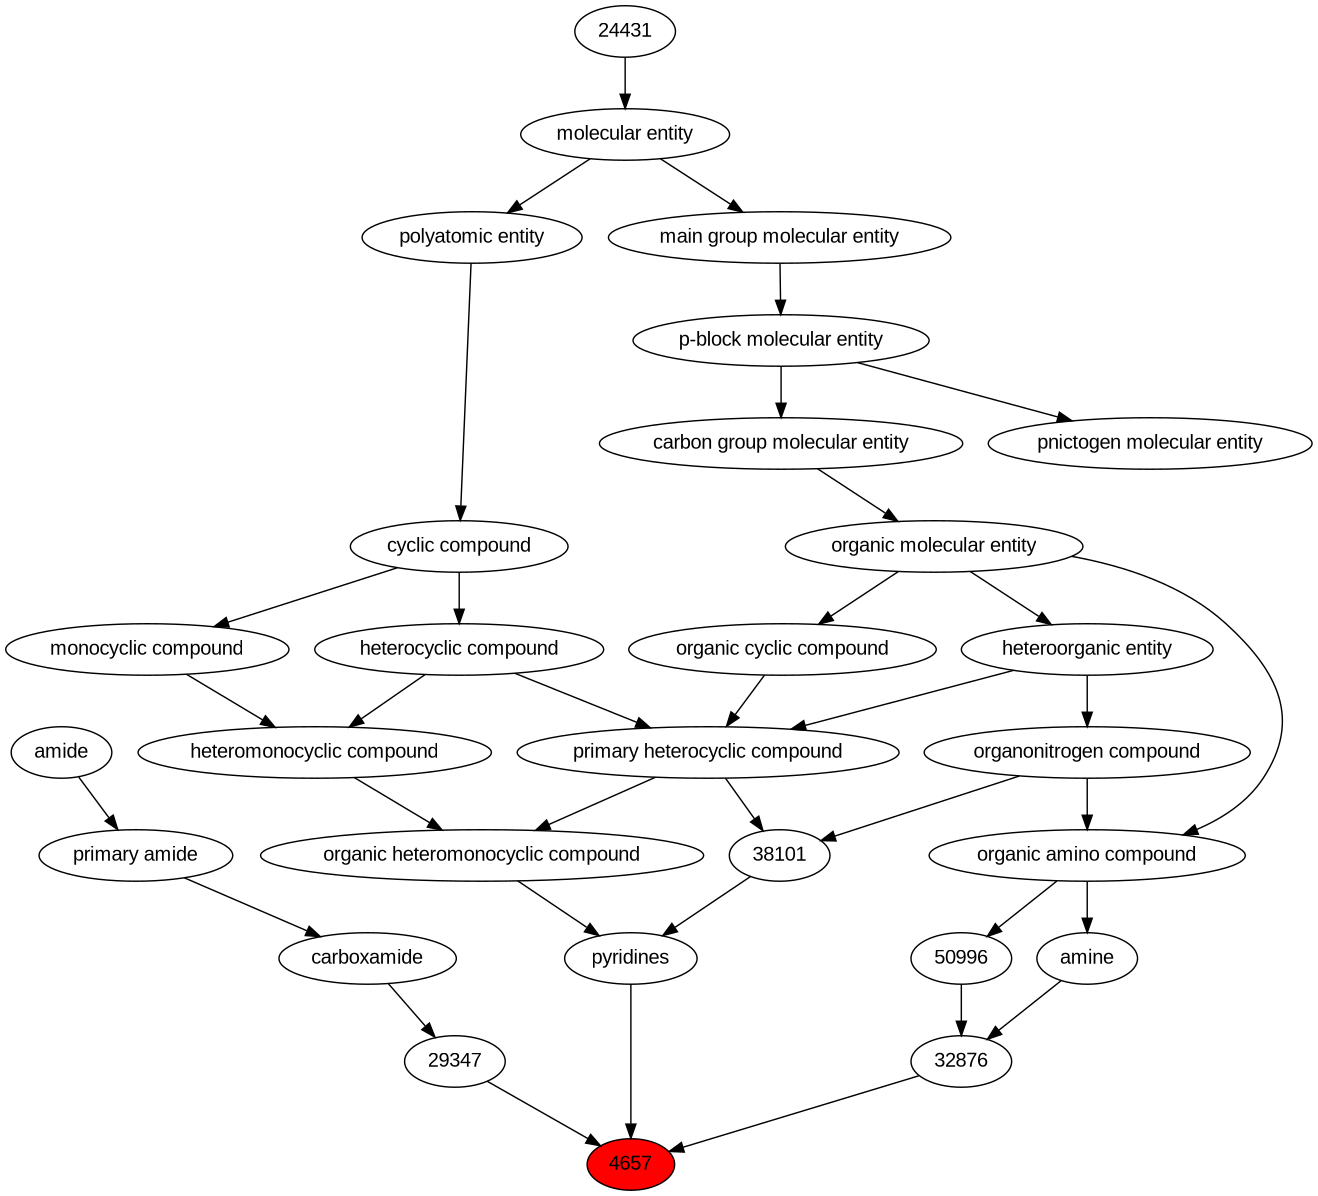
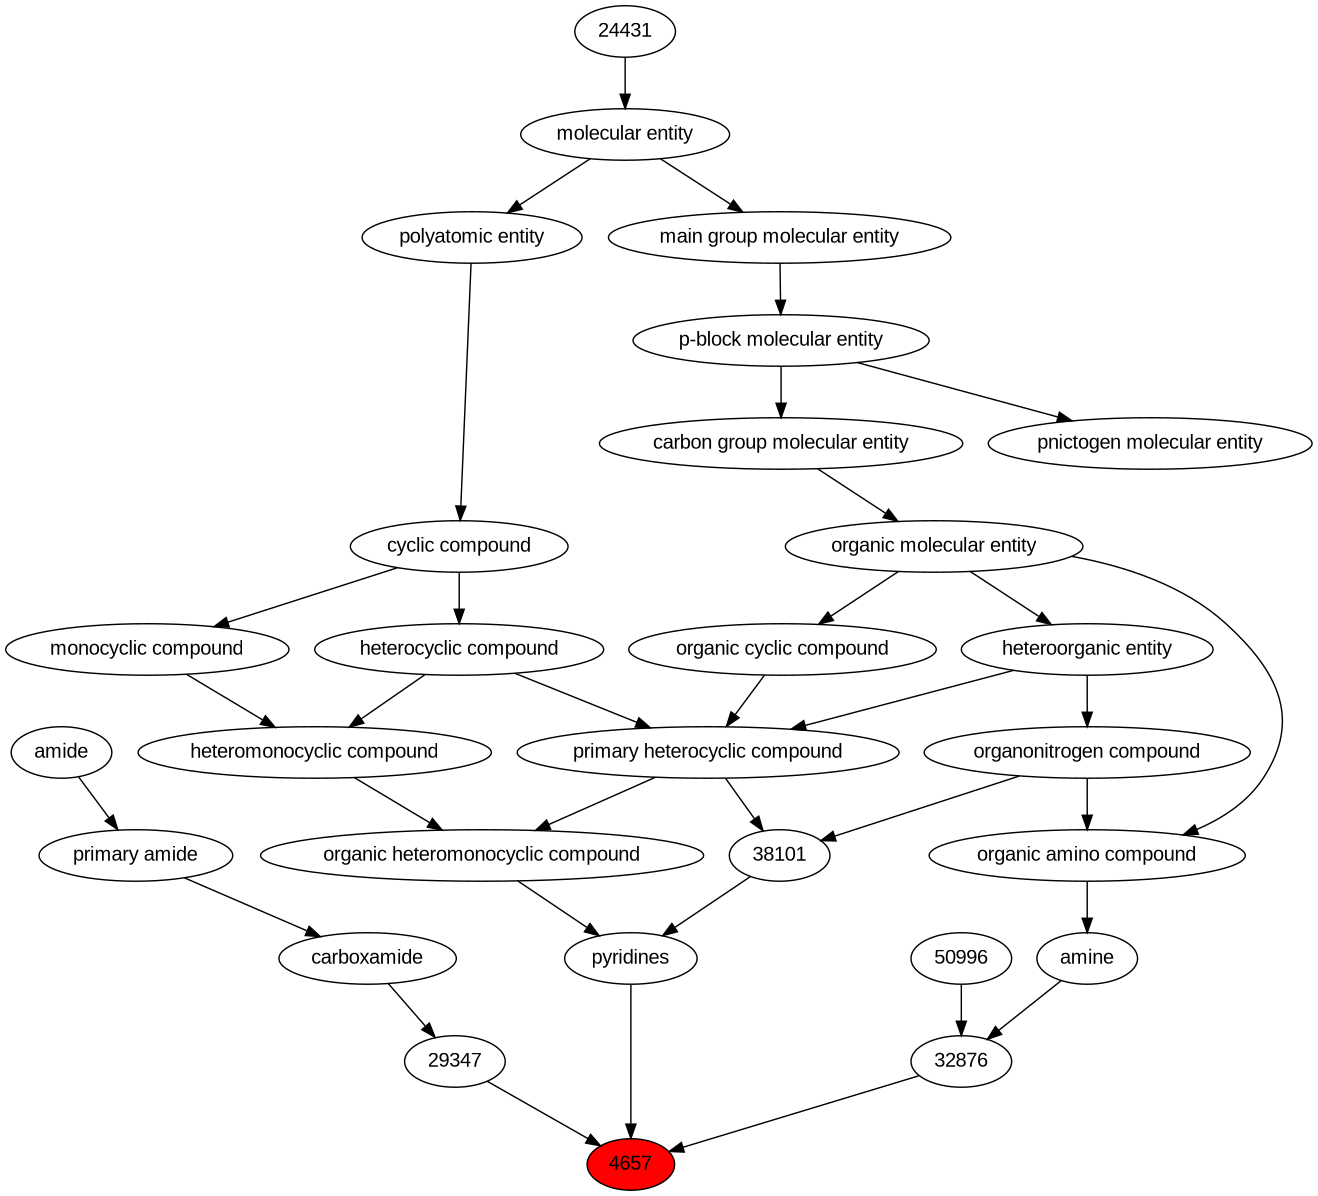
edge "organic amino compound" -> "50996": removed
